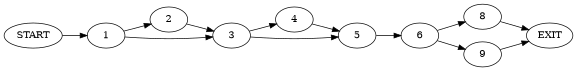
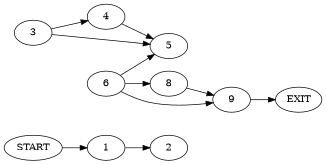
edge "8" -> "EXIT": now "8" -> "9"
edge "2" -> "3": removed
edge "5" -> "6": reversed
edge "1" -> "3": removed
